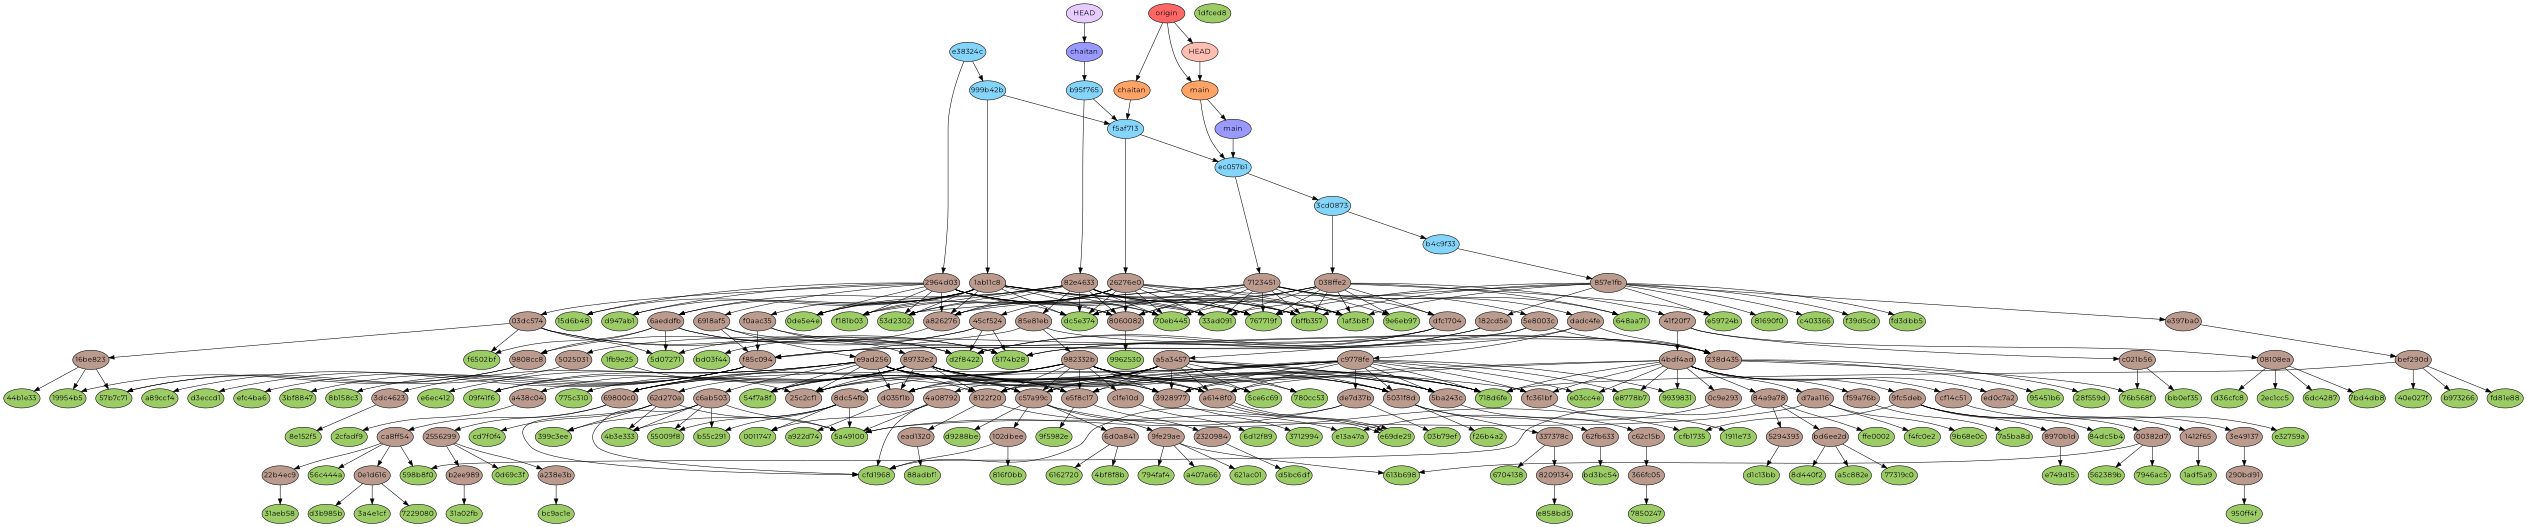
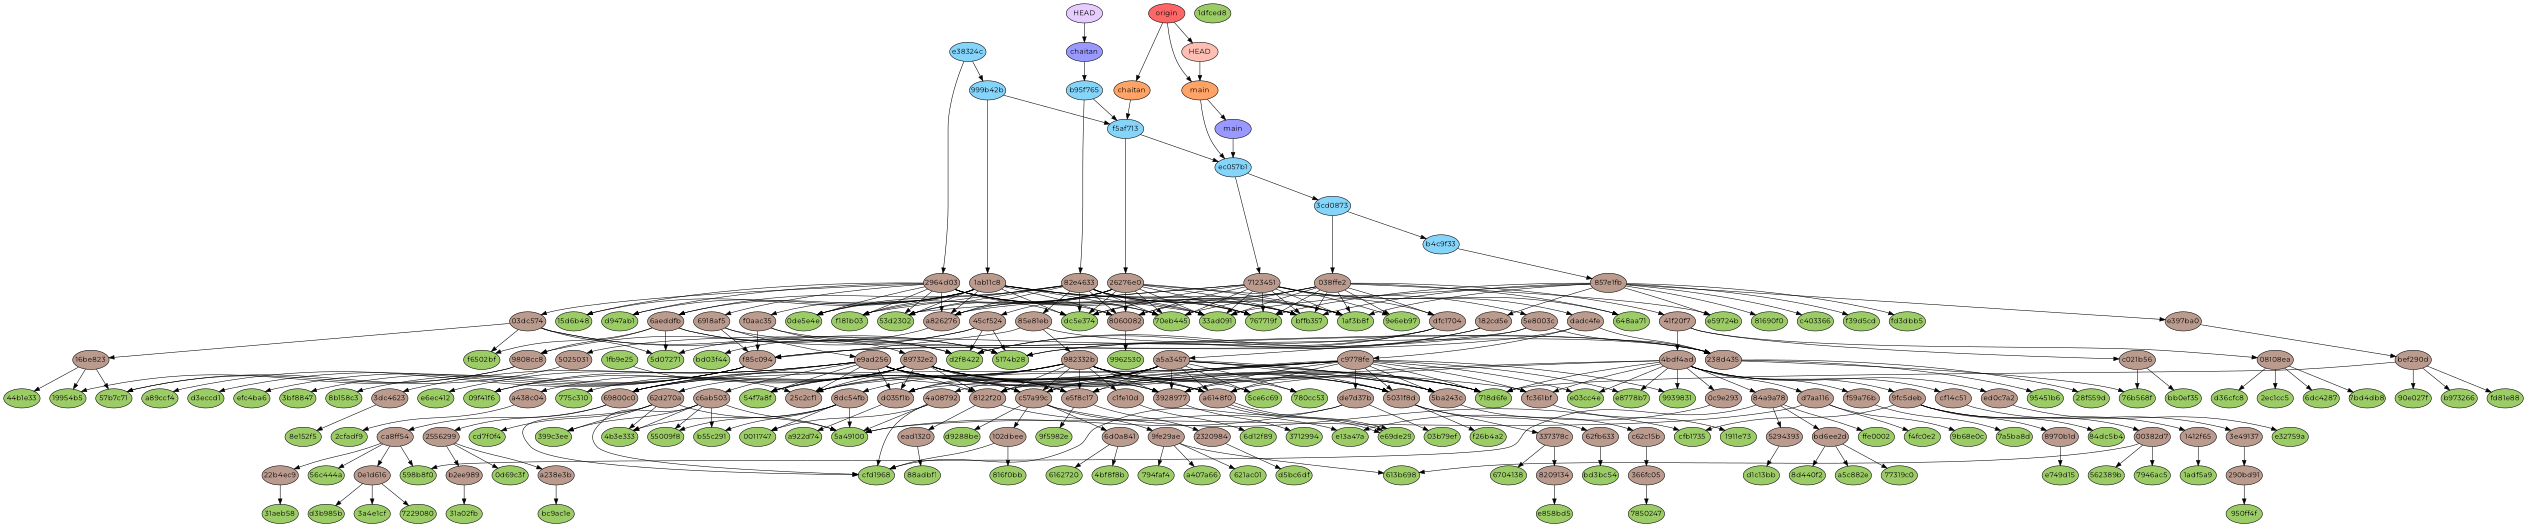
node "40e027f": label "40e027f" -> "90e027f"
